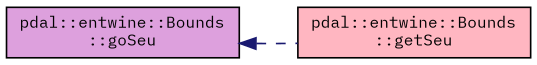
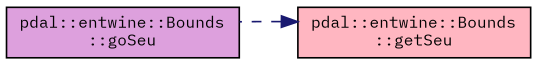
edge "pdal::entwine::Bounds ::getSeu" -> "pdal::entwine::Bounds ::goSeu": reversed
